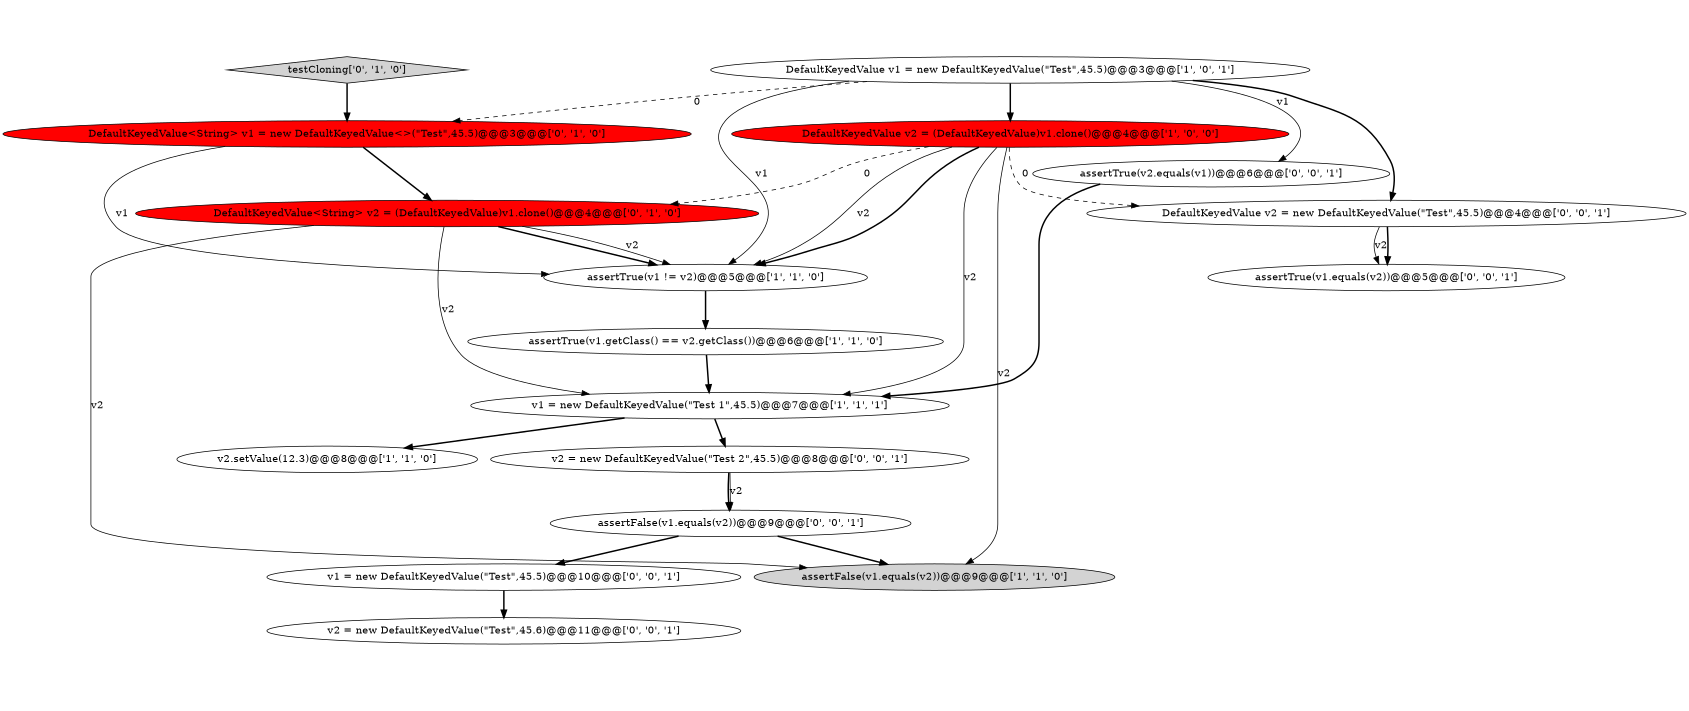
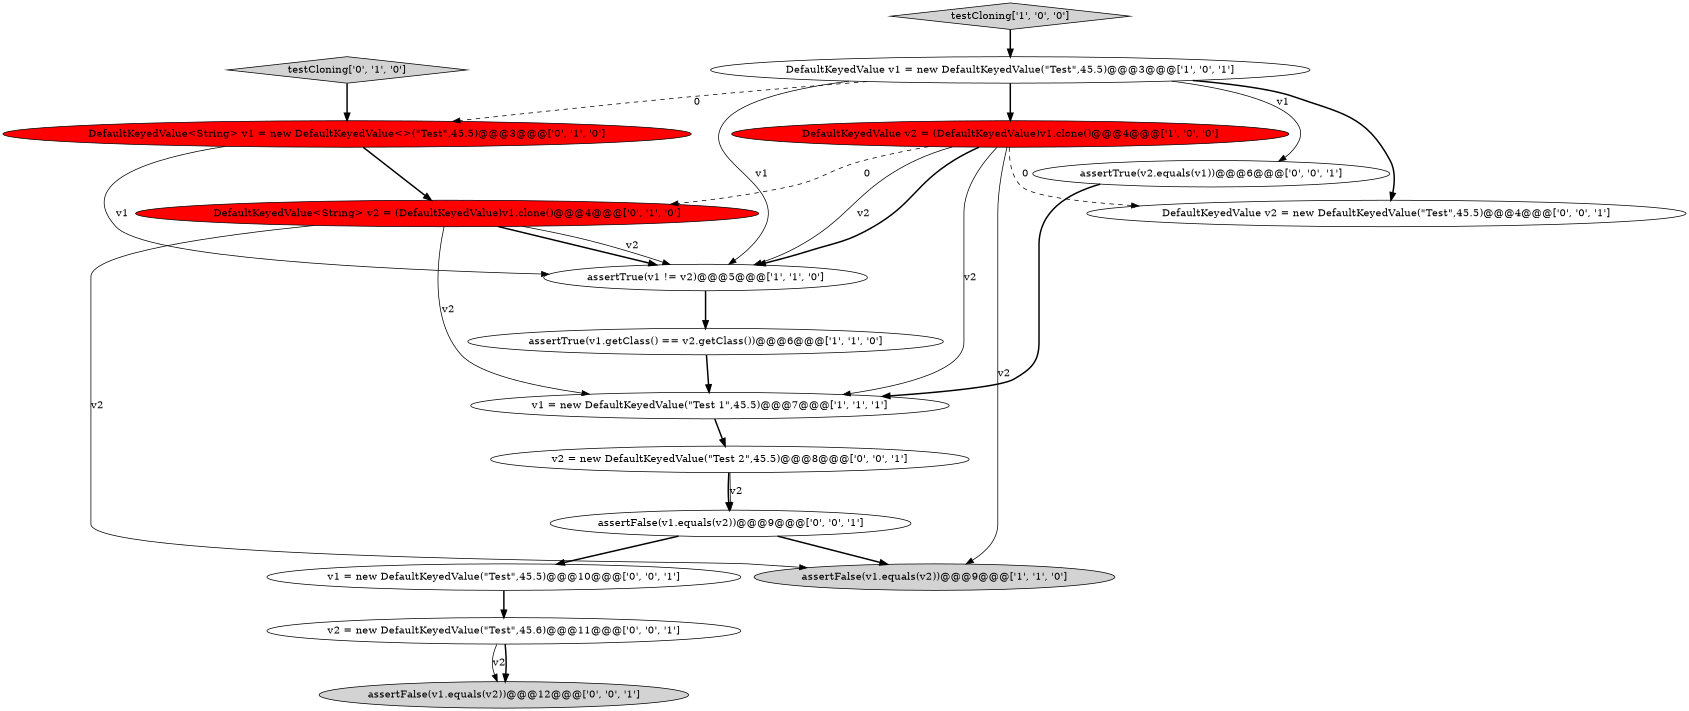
node "testCloning['1', '0', '0']": added
node "assertTrue(v1.equals(v2))@@@5@@@['0', '0', '1']": removed
node "v2.setValue(12.3)@@@8@@@['1', '1', '0']": removed
node "assertFalse(v1.equals(v2))@@@12@@@['0', '0', '1']": added
